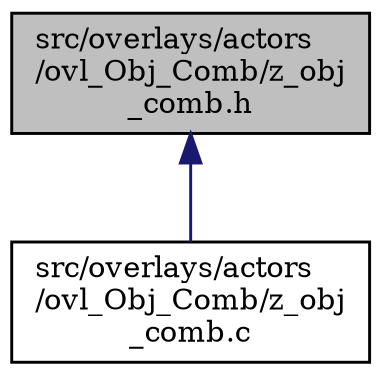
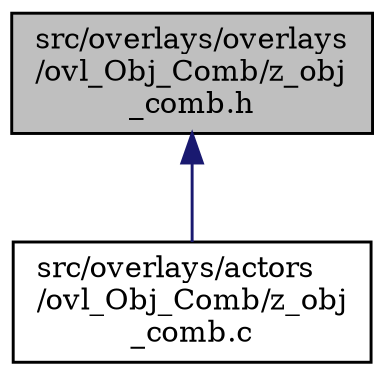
node "src/overlays/actors /ovl_Obj_Comb/z_obj _comb.h": label "src/overlays/actors /ovl_Obj_Comb/z_obj _comb.h" -> "src/overlays/overlays /ovl_Obj_Comb/z_obj _comb.h"
